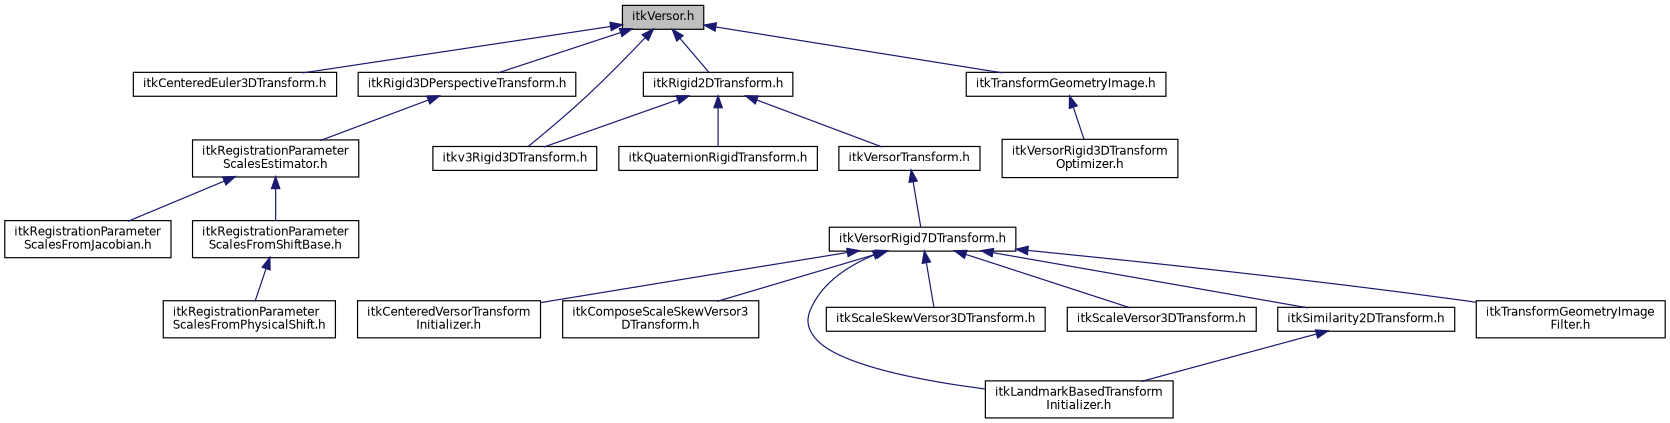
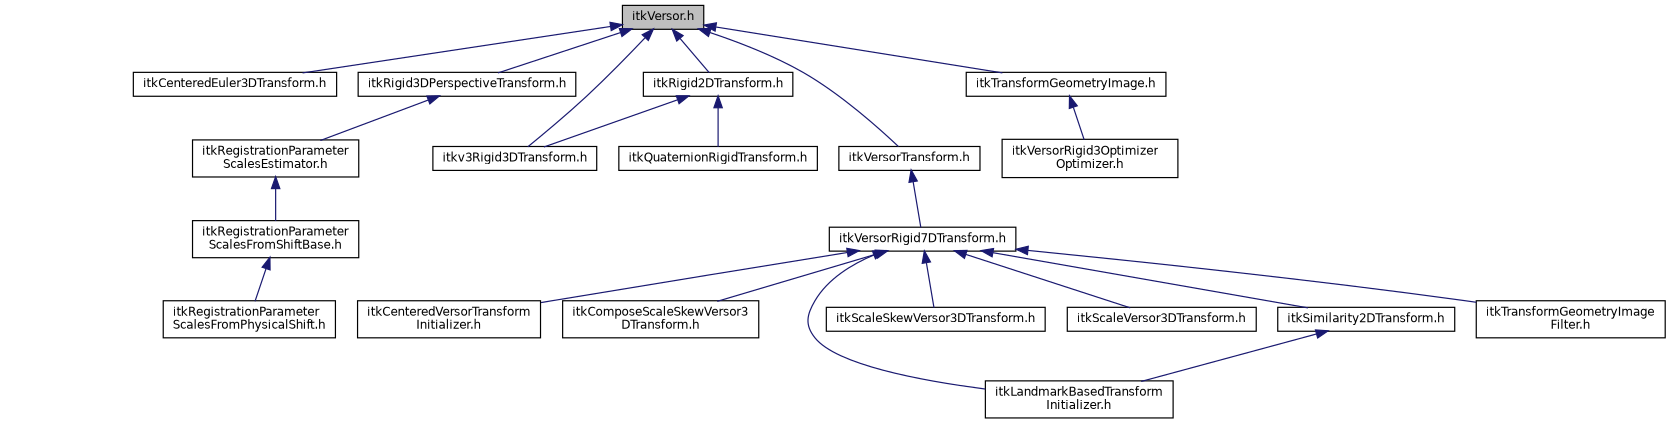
edge "itkVersorTransform.h" -> "itkRigid2DTransform.h": now "itkVersorTransform.h" -> "itkVersor.h"
node "itkVersorRigid3DTransform Optimizer.h": label "itkVersorRigid3DTransform Optimizer.h" -> "itkVersorRigid3Optimizer Optimizer.h"
node "itkRegistrationParameter ScalesFromJacobian.h": removed
